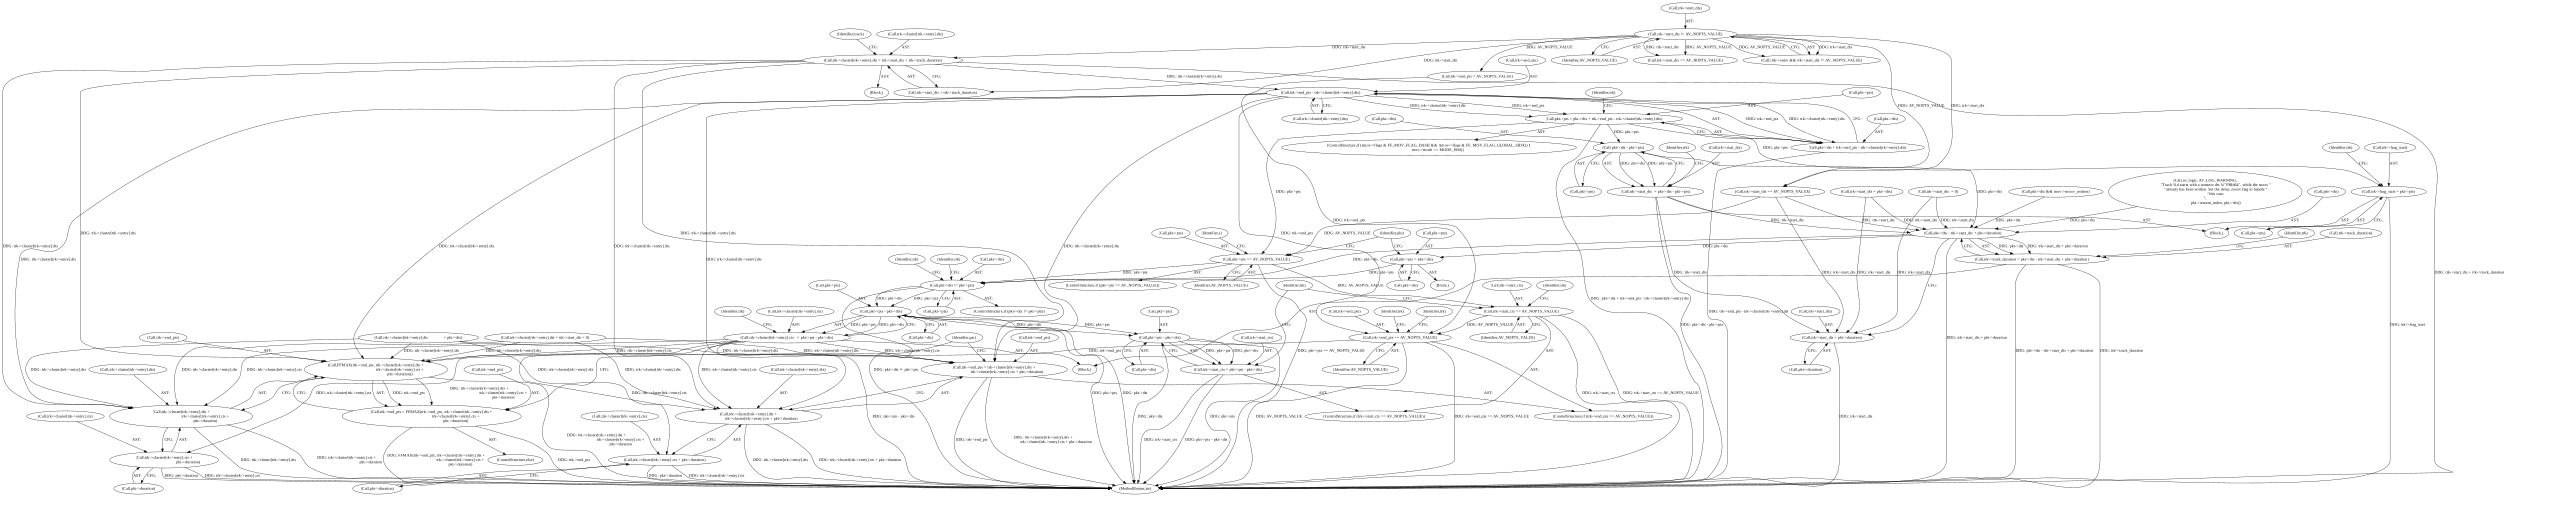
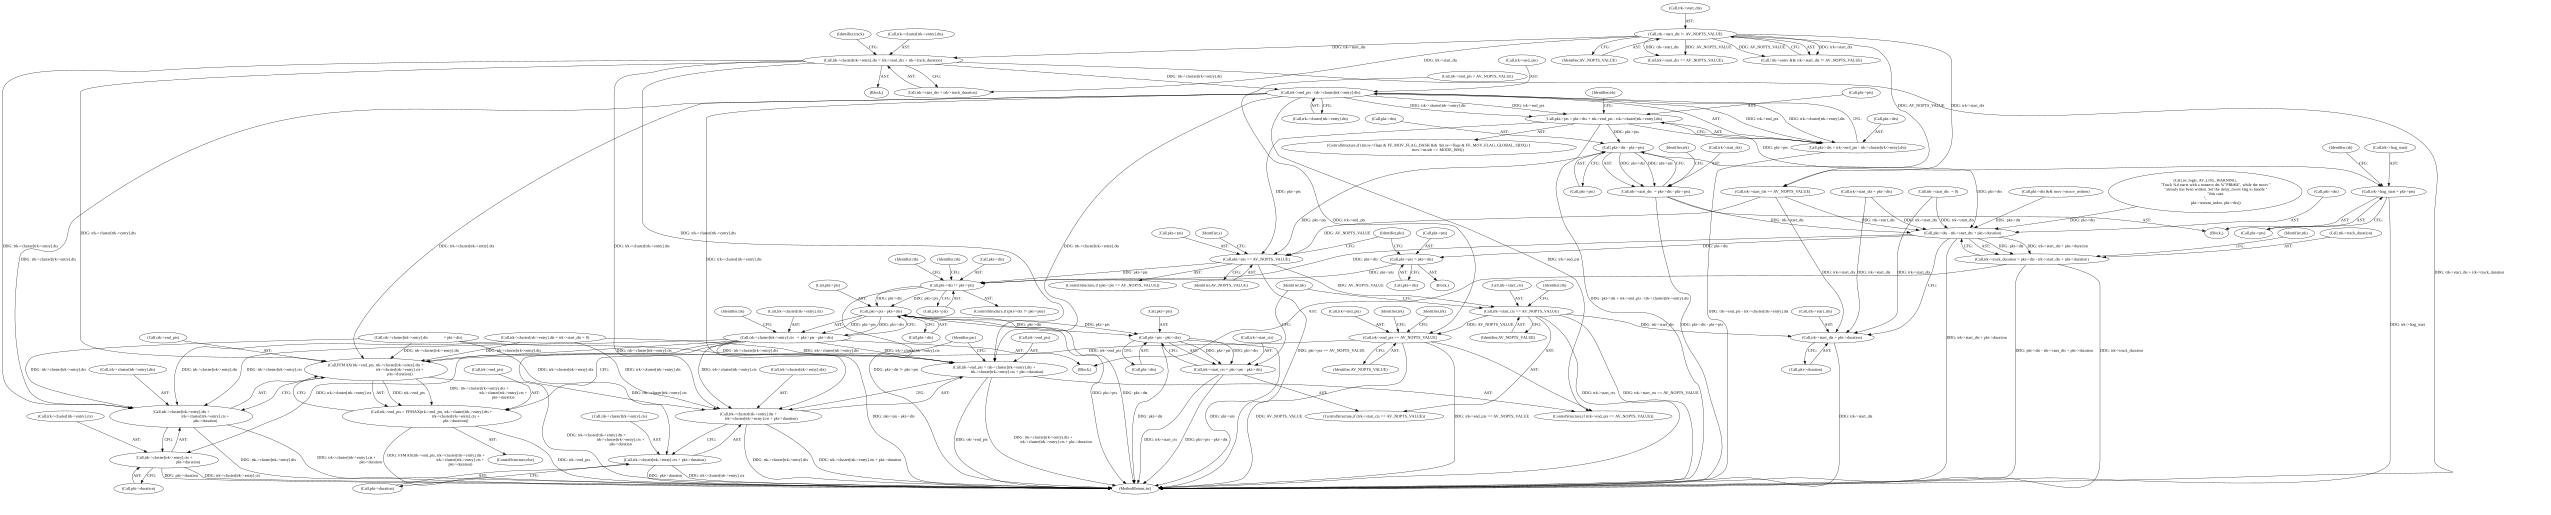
edge "(Call,trk->start_dts != AV_NOPTS_VALUE)" -> "(Call,trk->end_pts = AV_NOPTS_VALUE)": removed, label "DDG: AV_NOPTS_VALUE"
edge "(Call,pkt->dts - pkt->pts)" -> "(Call,pkt->pts == AV_NOPTS_VALUE)": added, label "DDG: pkt->pts"
edge "(Call,trk->end_pts - trk->cluster[trk->entry].dts)" -> "(Call,trk->end_pts == AV_NOPTS_VALUE)": now "(Call,trk->end_pts - trk->cluster[trk->entry].dts)" -> "(ControlStructure,if (trk->end_pts == AV_NOPTS_VALUE))"
edge "(Call,trk->start_dts  = pkt->dts - pkt->pts)" -> "(Call,trk->start_dts + pkt->duration)": now "(Call,trk->start_cts == AV_NOPTS_VALUE)" -> "(Call,trk->start_dts + pkt->duration)"
